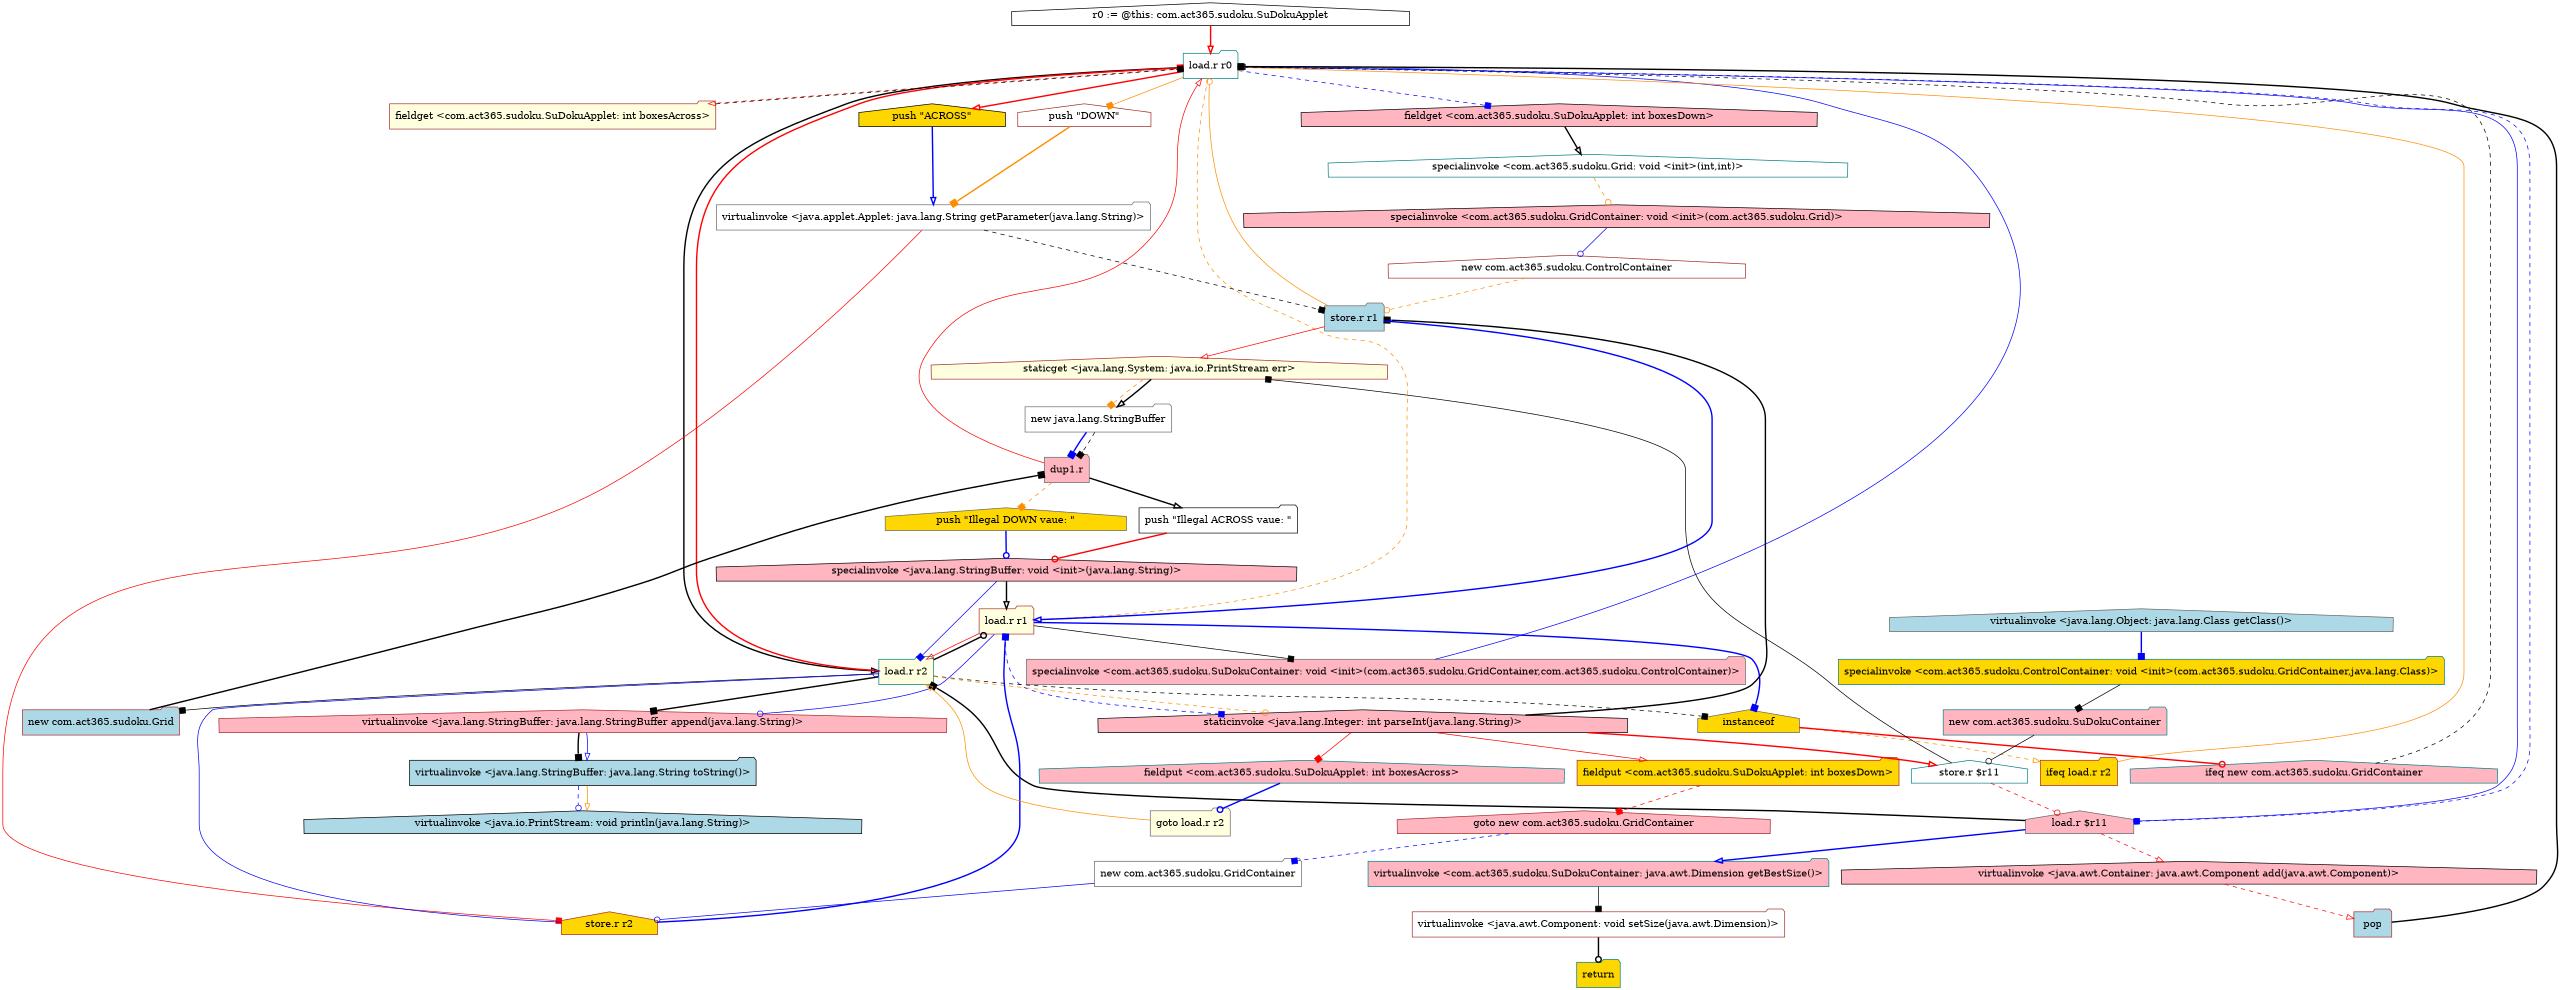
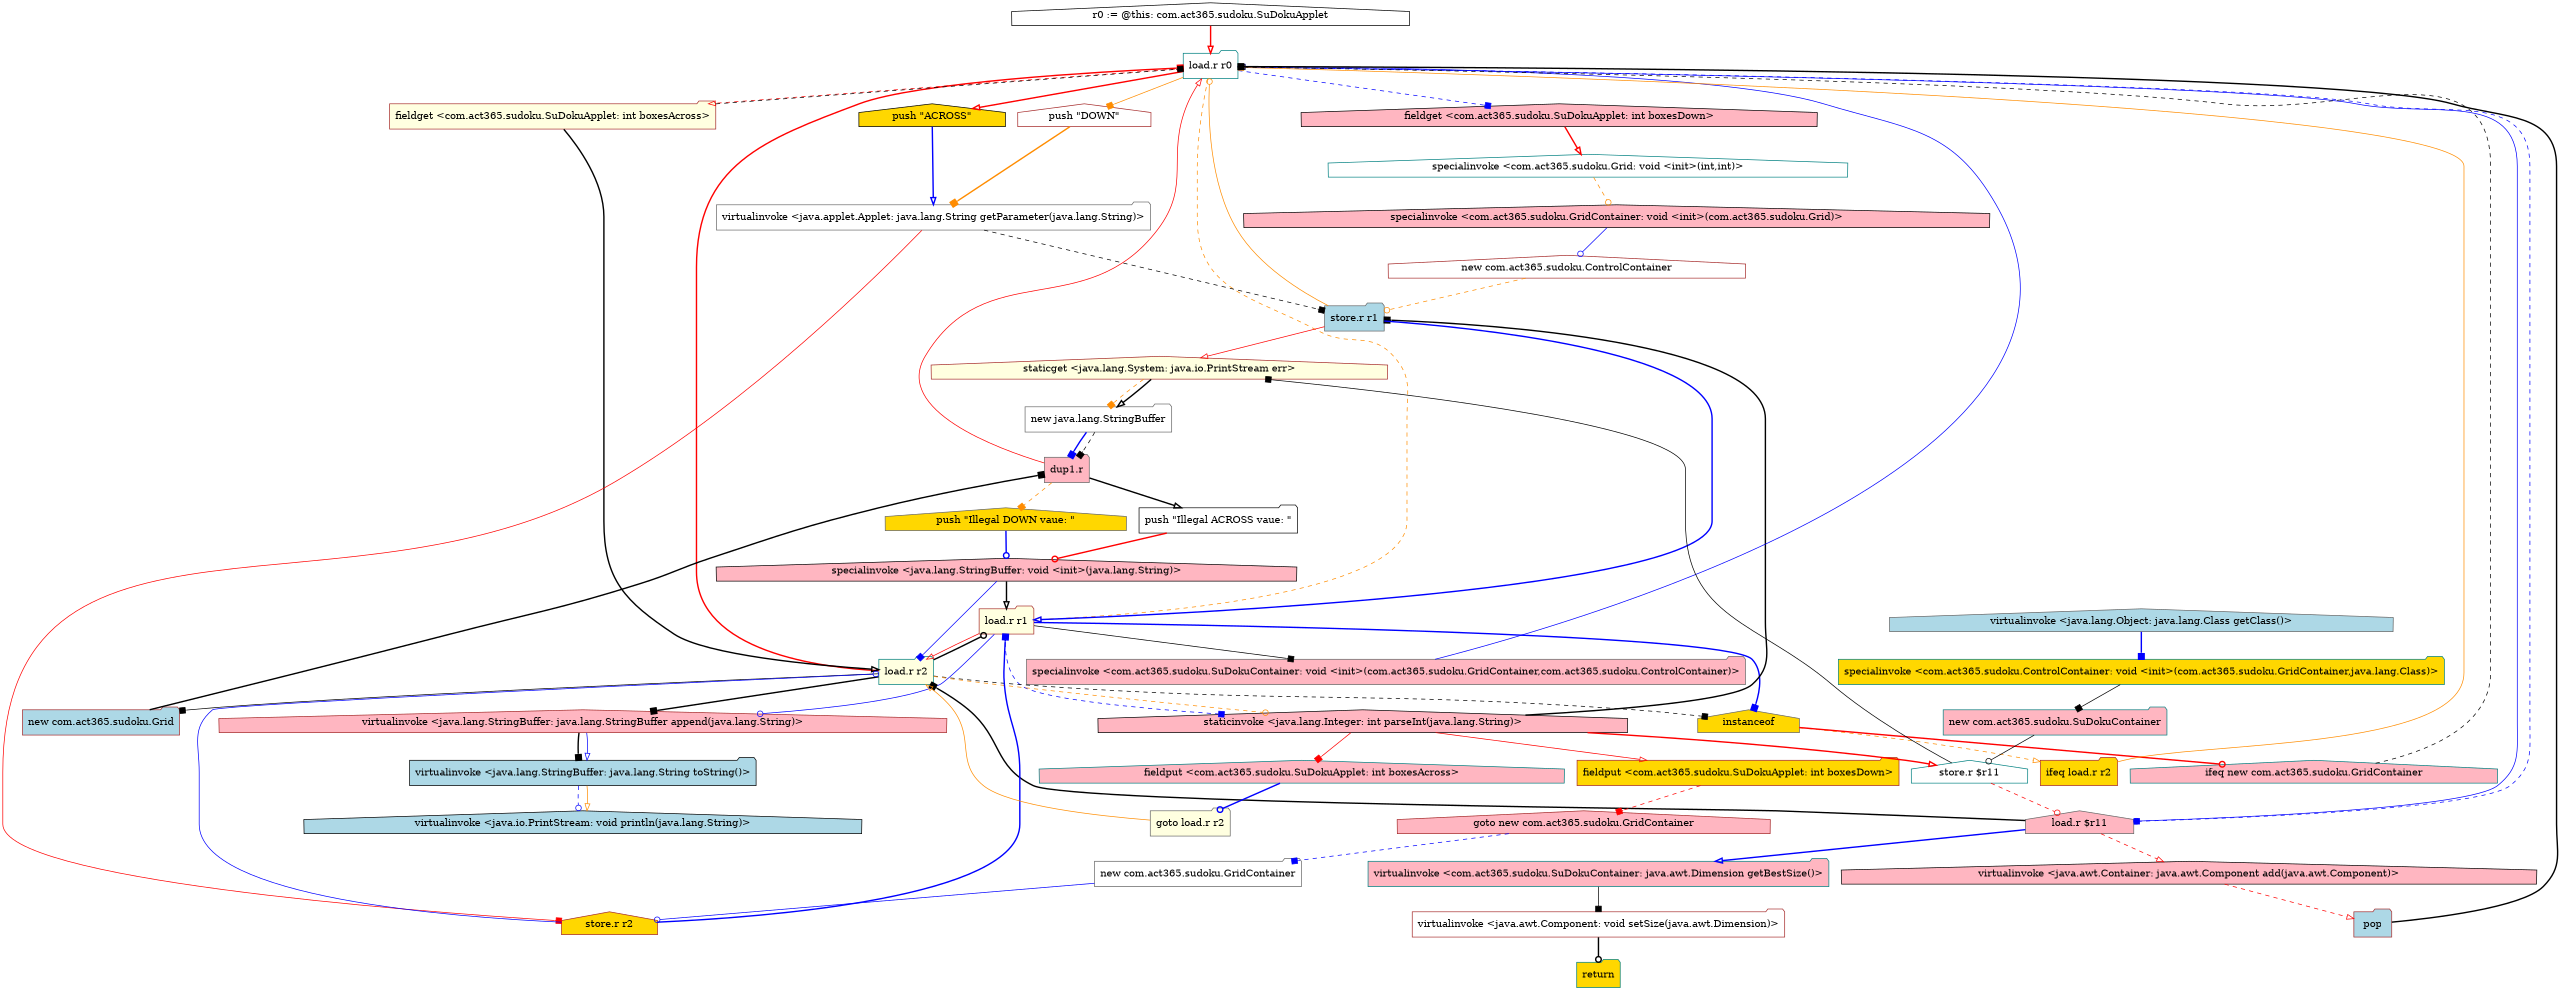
edge "fieldget <com.act365.sudoku.SuDokuApplet: int boxesDown>" -> "specialinvoke <com.act365.sudoku.Grid: void <init>(int,int)>": color black -> red
edge "load.r r0" -> "load.r r2": now "fieldget <com.act365.sudoku.SuDokuApplet: int boxesAcross>" -> "load.r r2"
